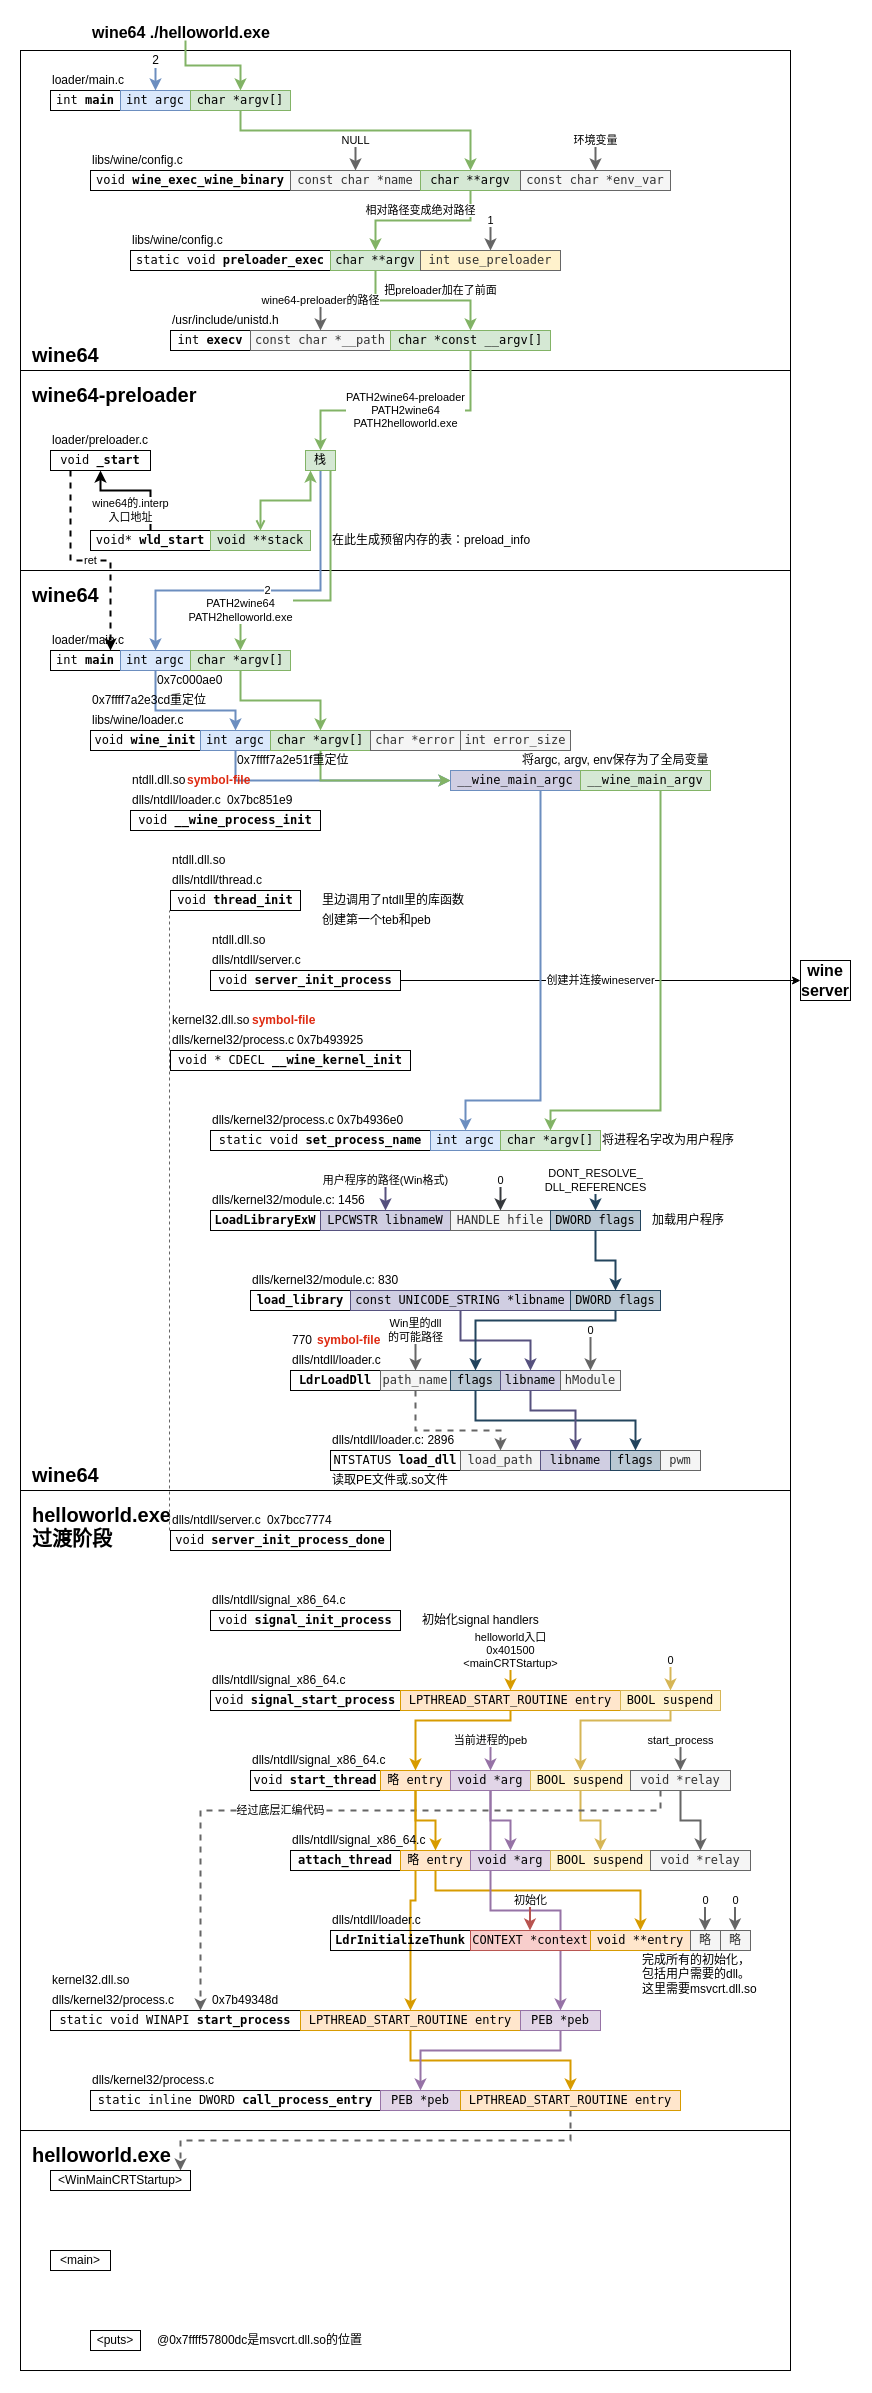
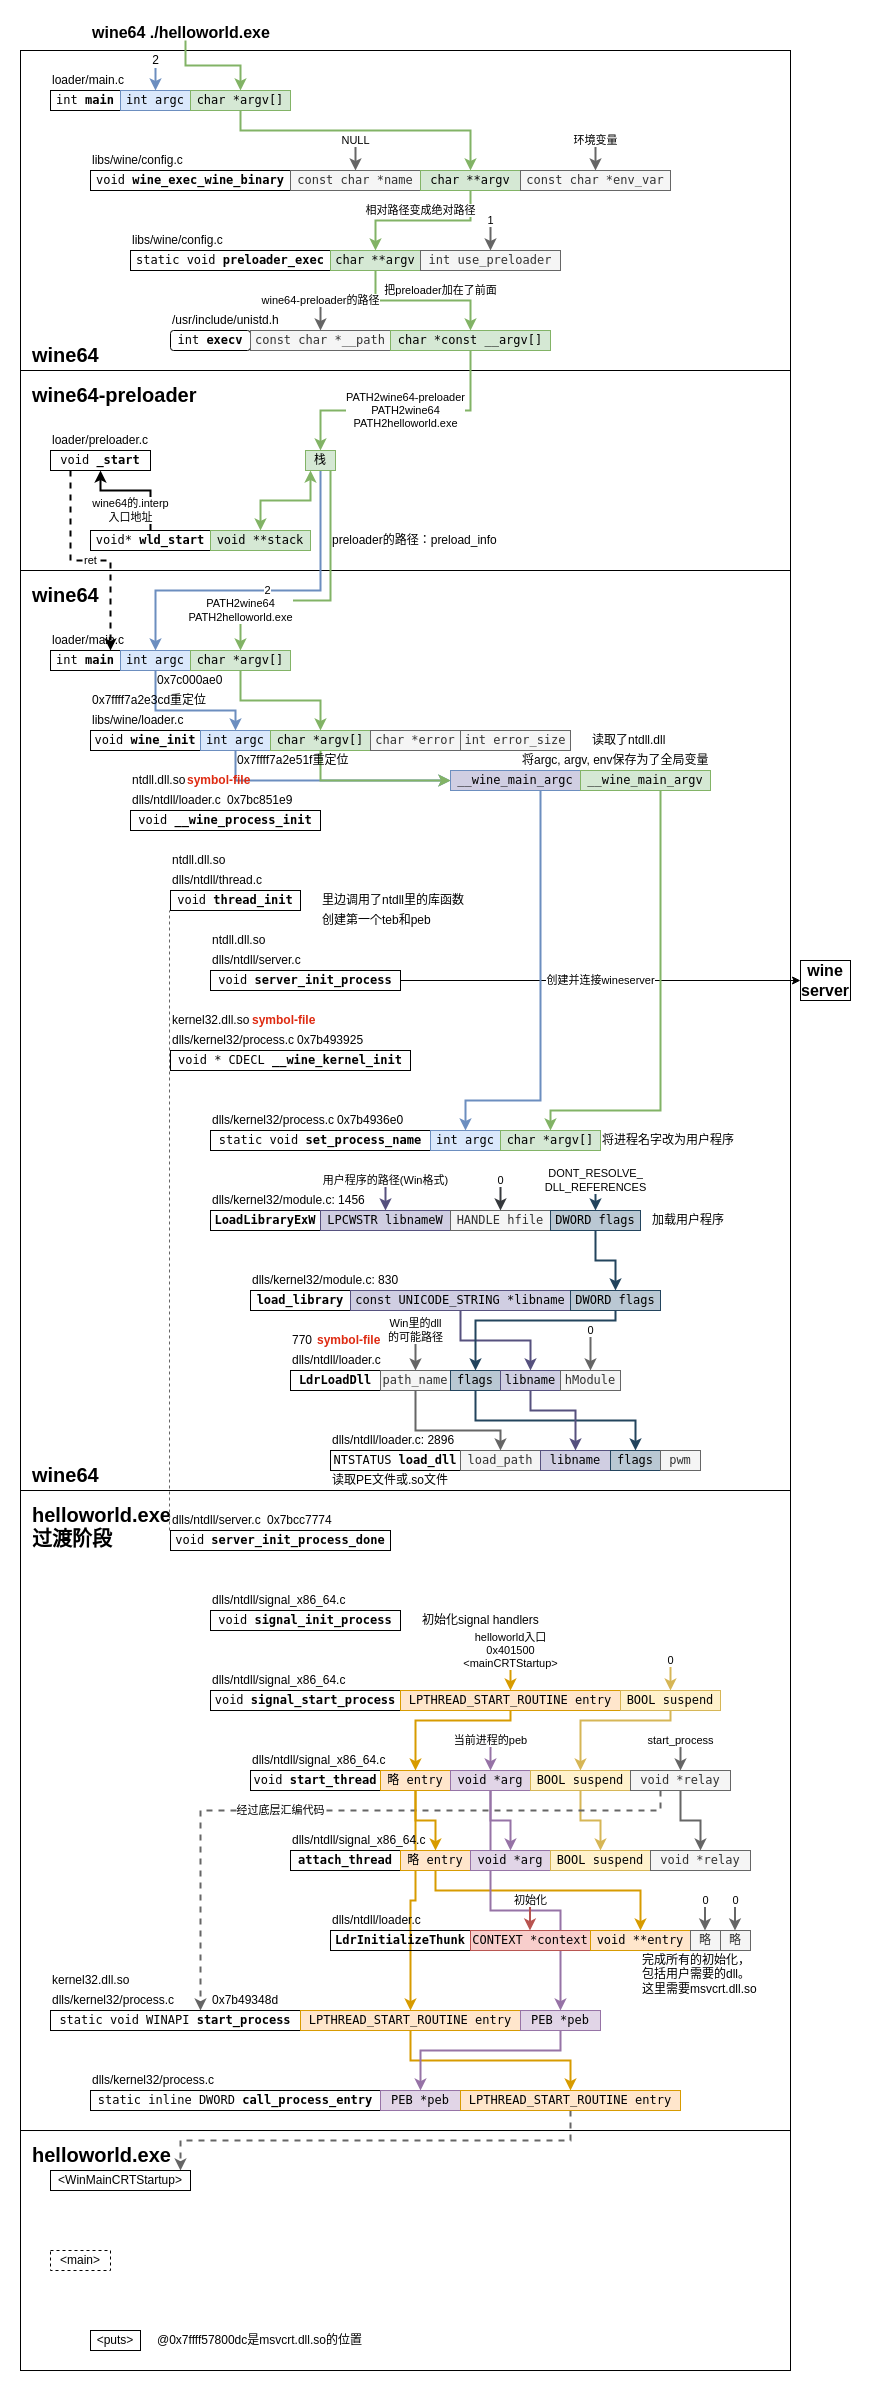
node "int use_preloader": fillcolor #fff2cc -> #f5f5f5
node "int execv": shape rectangle -> rounded rectangle
edge "栈" -- "void **stack": arrowhead open -> classic
node "在此生成预留内存的表：preload_info": label "在此生成预留内存的表：preload_info" -> "preloader的路径：preload_info"
node "读取了ntdll.dll": added
edge "path_name" -> "load_path": style dashed -> solid
node "<main>": style solid -> dashed
